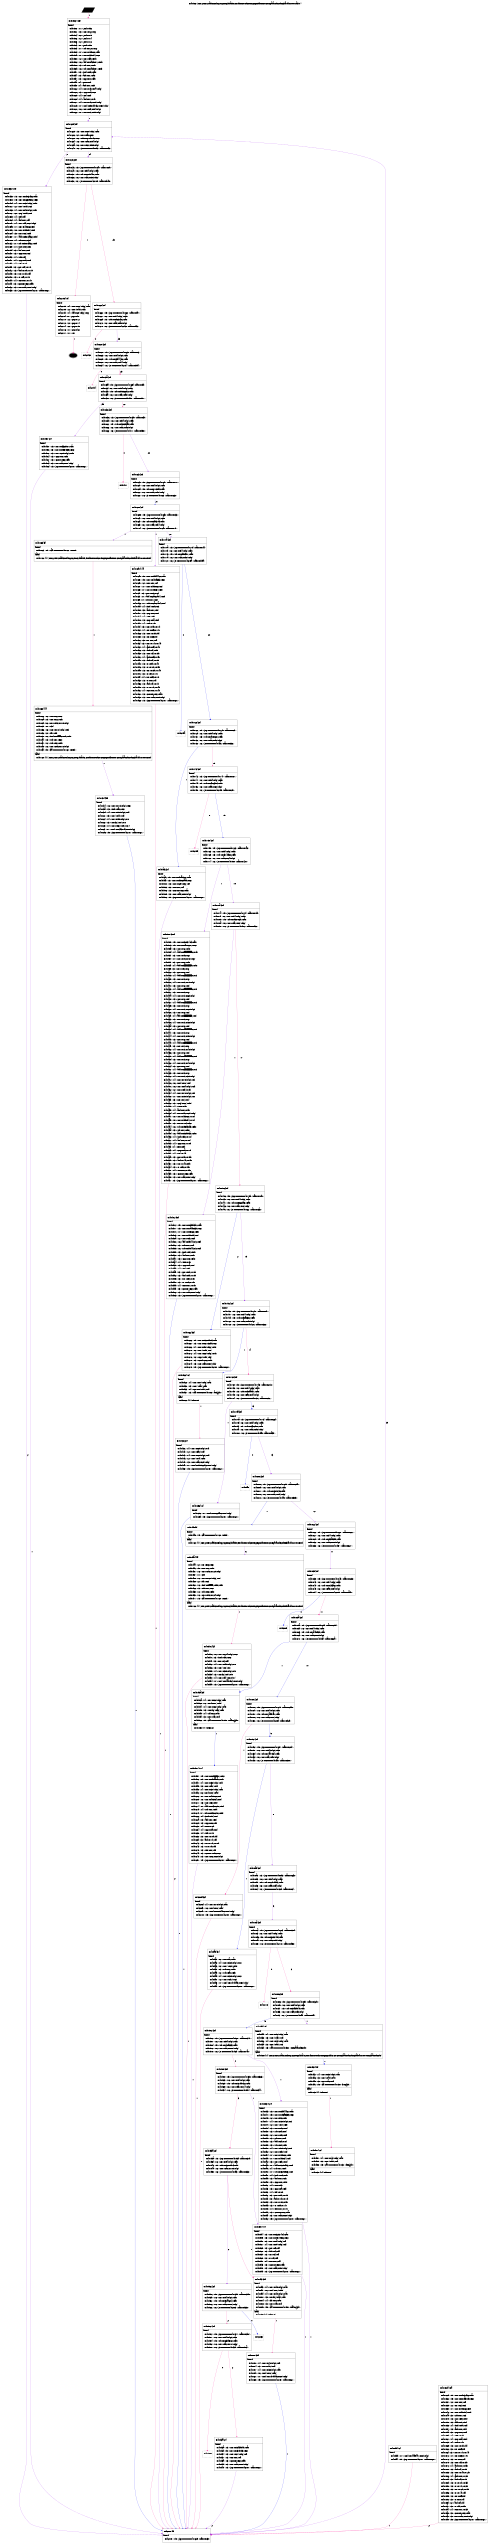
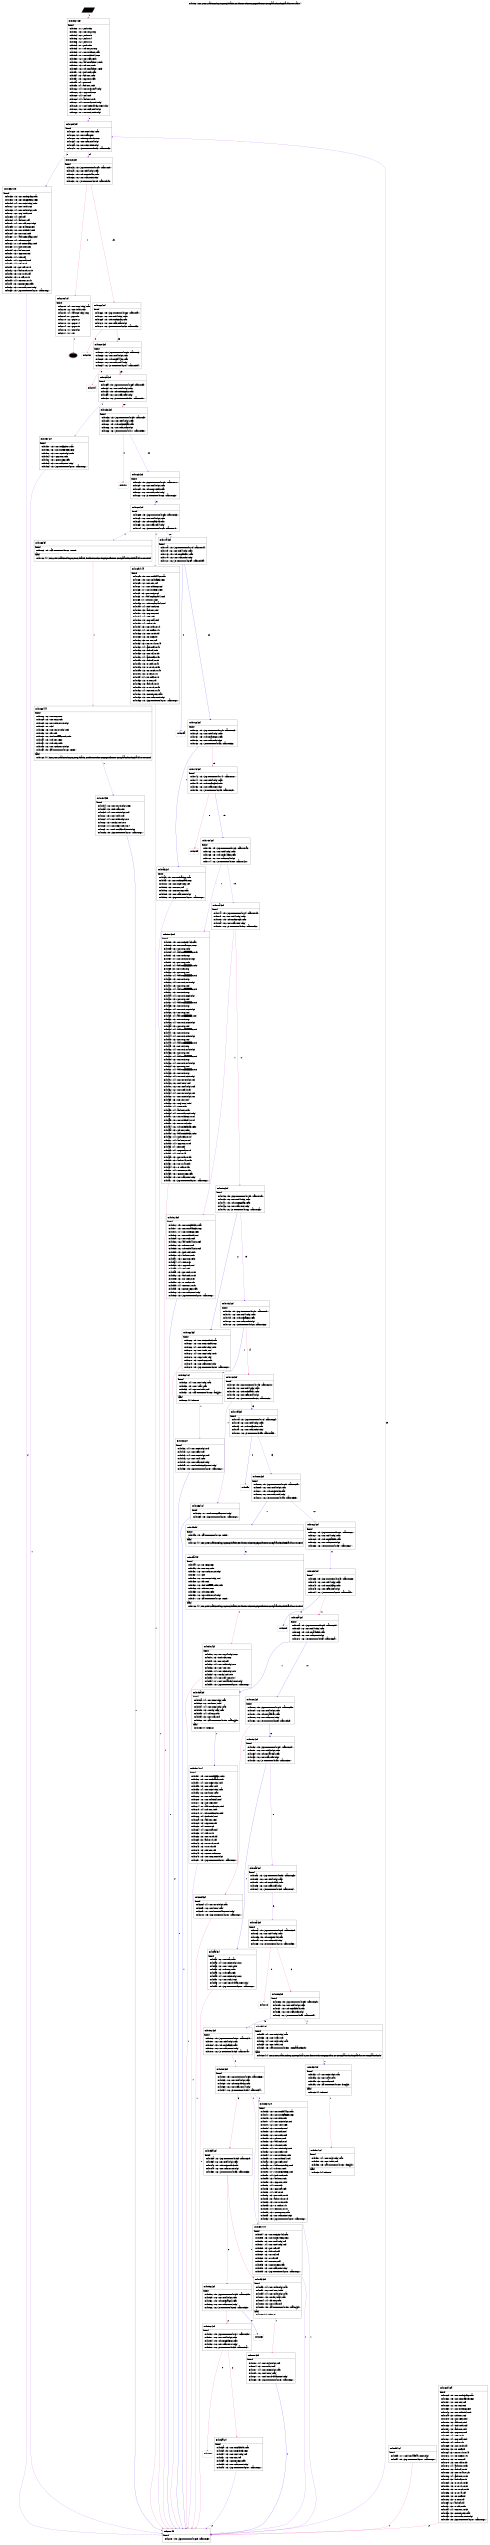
edge "0x40169a [28]" -> "0x401b57 [27]": label " 25" -> " 1"
edge "0x401902 [28]" -> "0x401d6b [124]": now "0x40191e [28]" -> "0x401d6b [124]"
